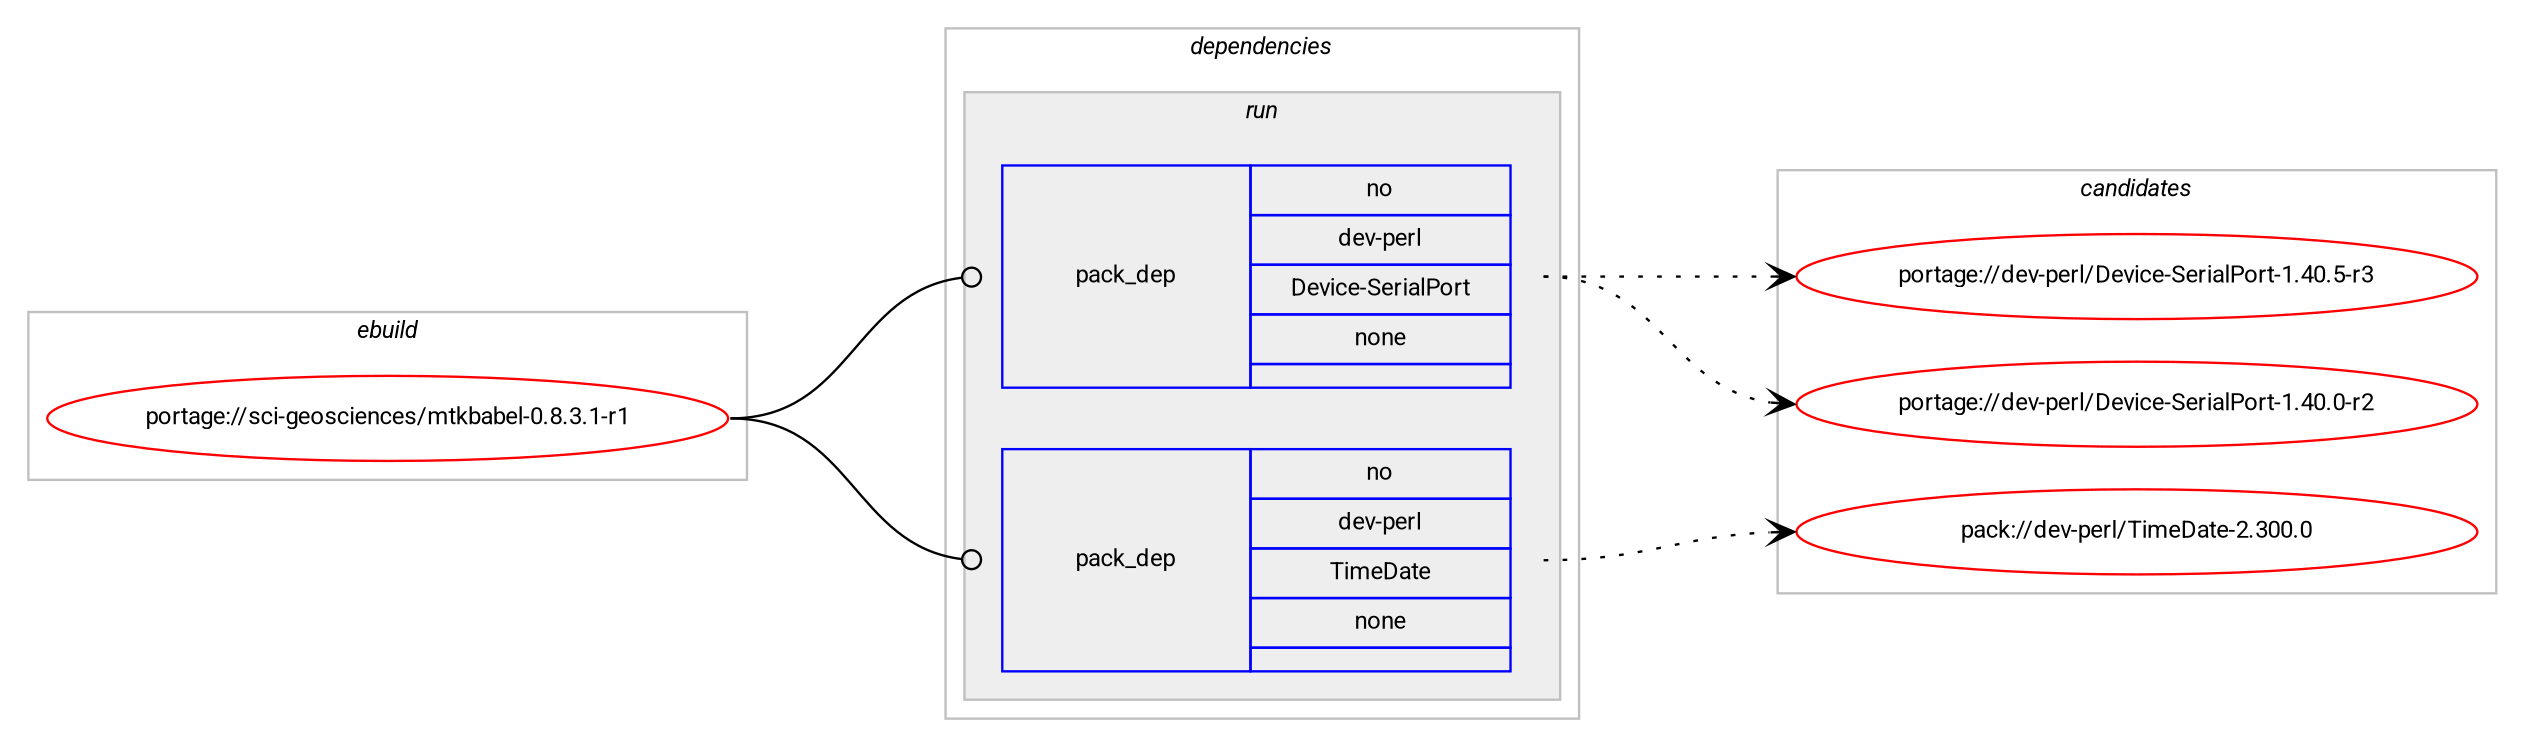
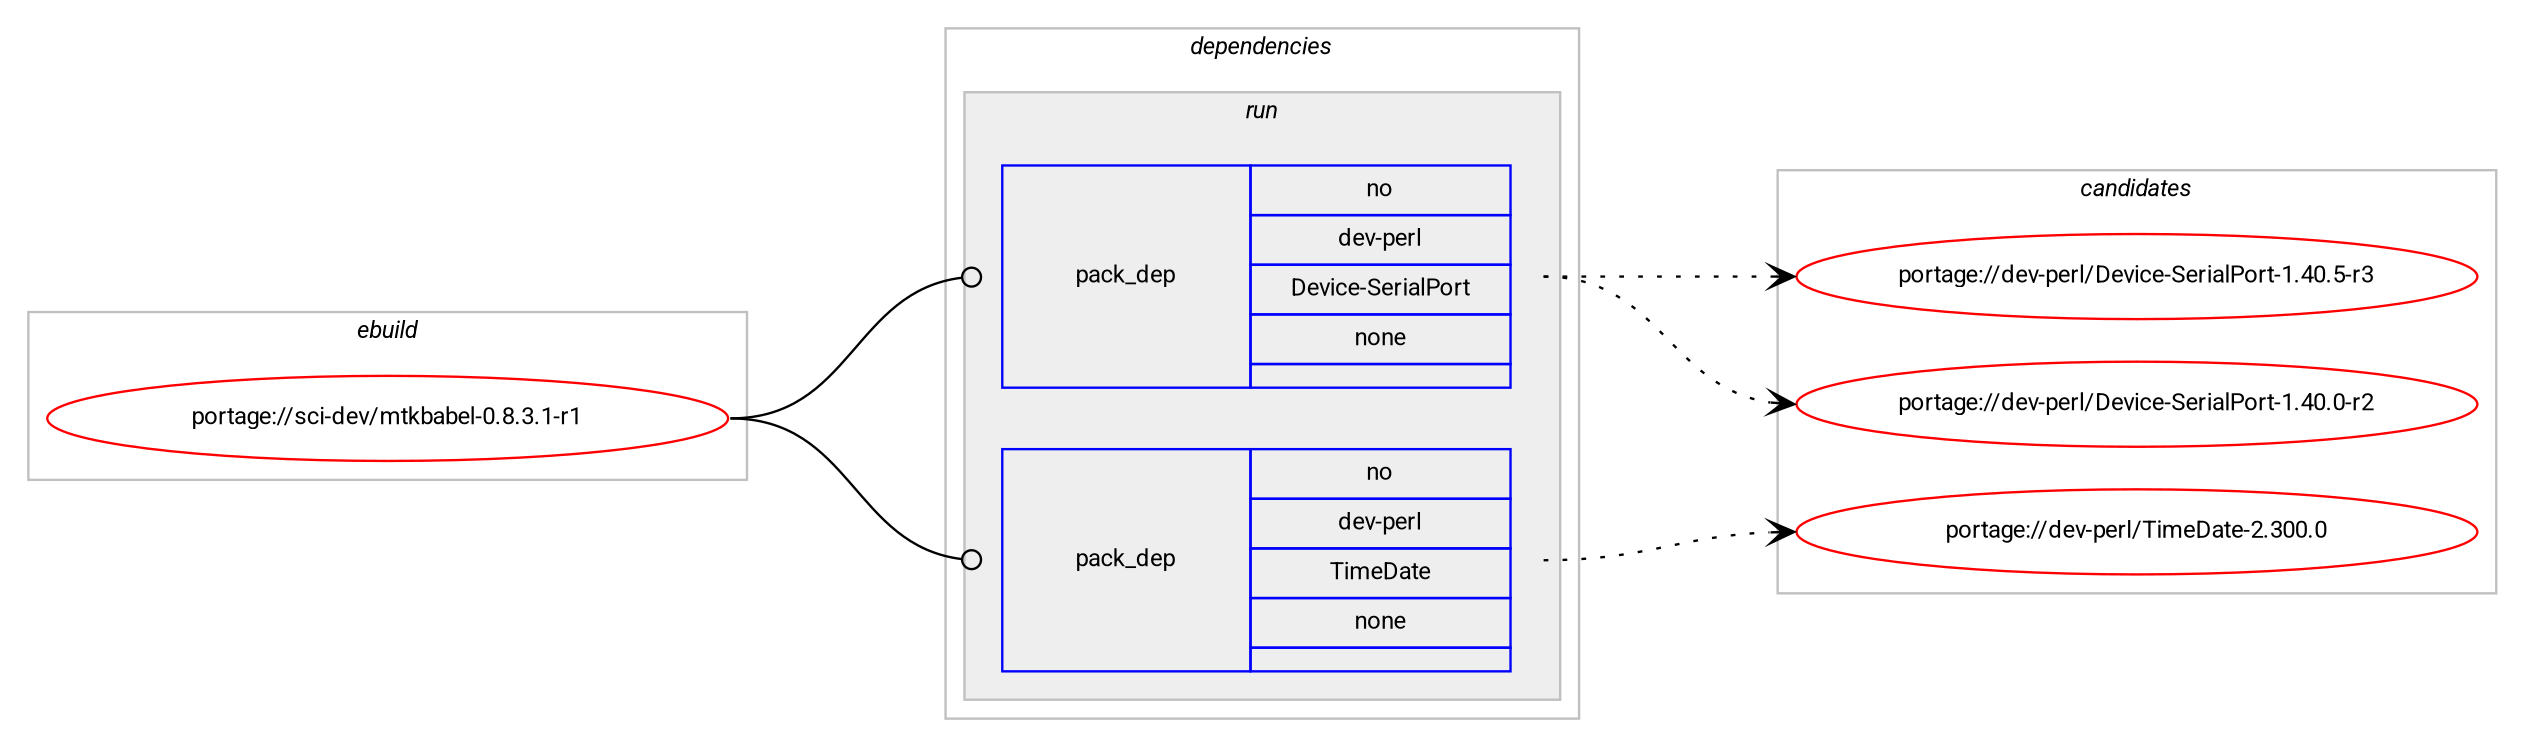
node "portage://sci-geosciences/mtkbabel-0.8.3.1-r1": label "portage://sci-geosciences/mtkbabel-0.8.3.1-r1" -> "portage://sci-dev/mtkbabel-0.8.3.1-r1"
node "pack://dev-perl/TimeDate-2.300.0": label "pack://dev-perl/TimeDate-2.300.0" -> "portage://dev-perl/TimeDate-2.300.0"
